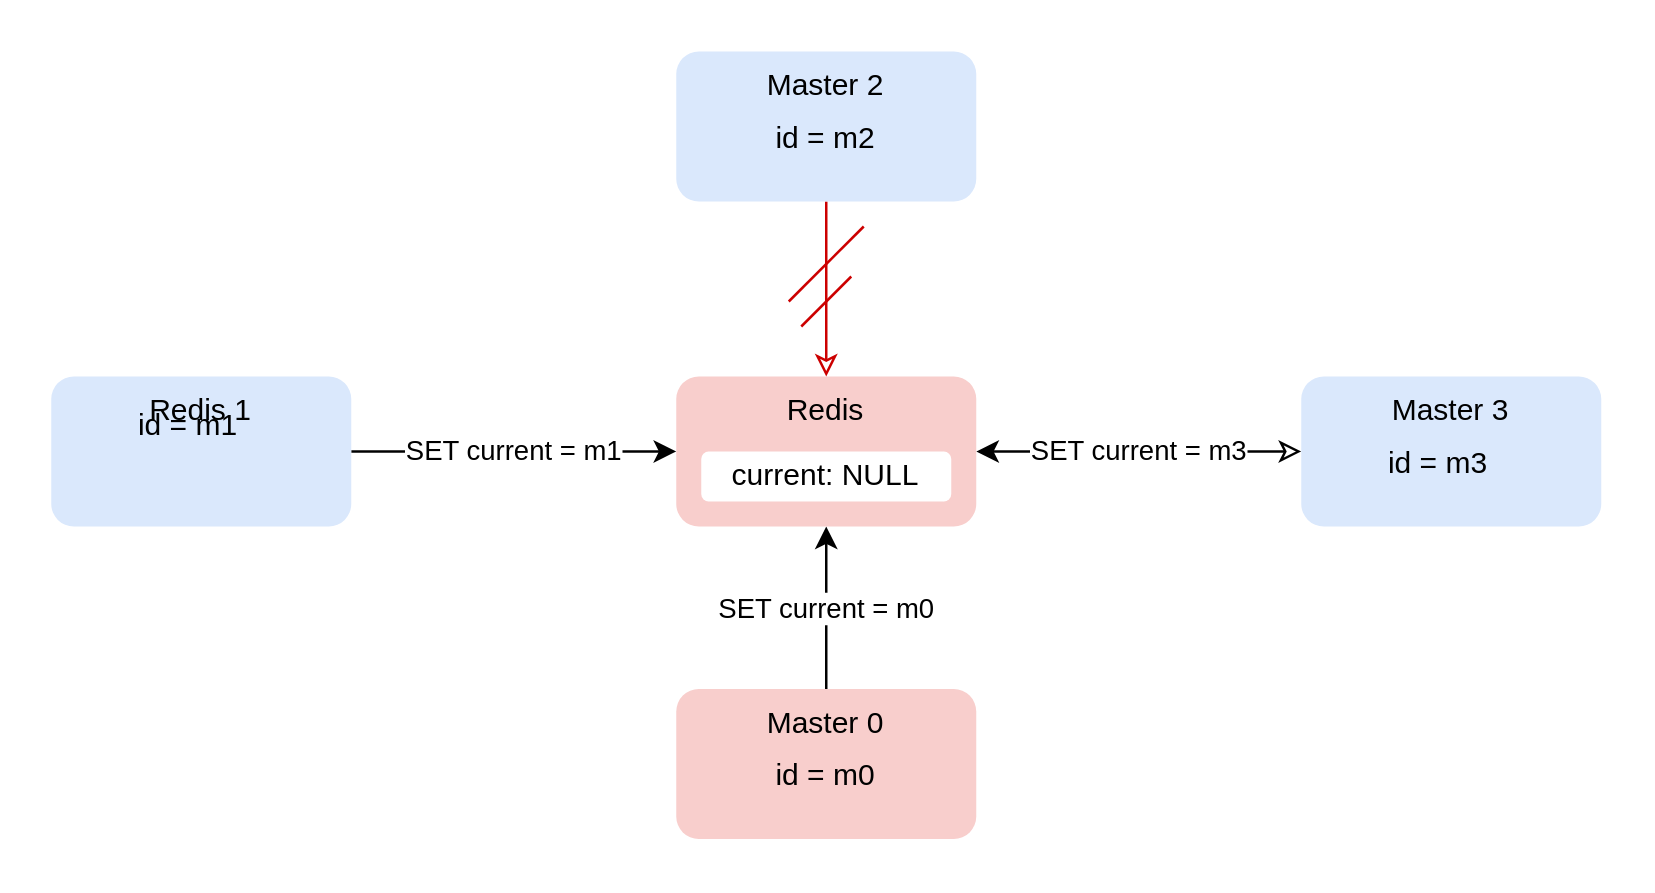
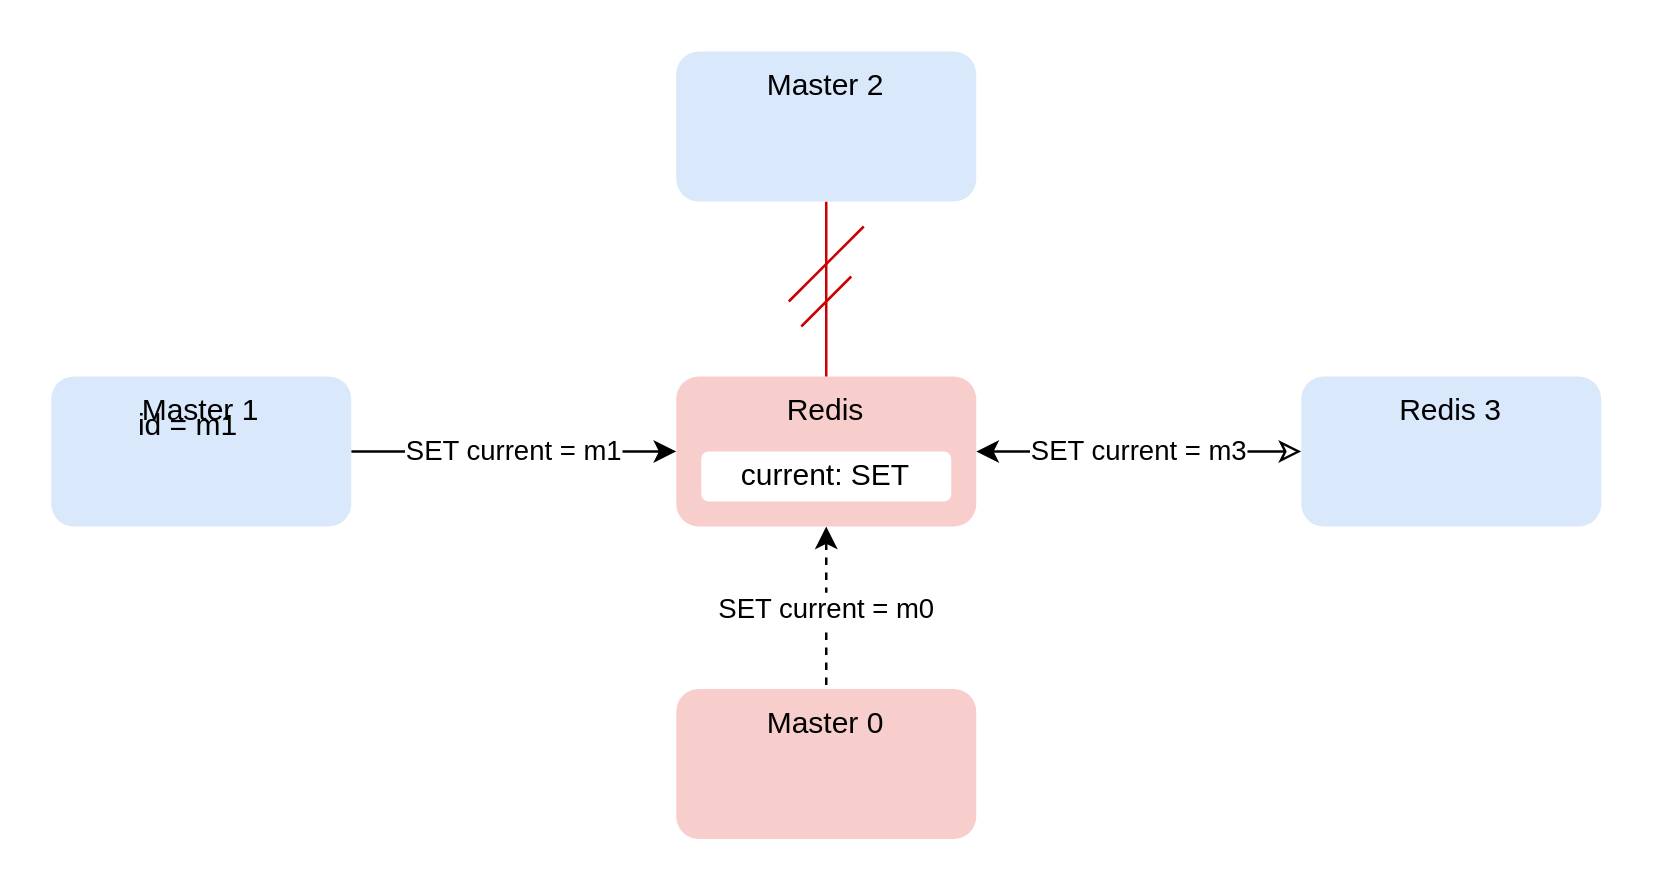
node "id = m2": removed
edge "Master 2" -> "Redis": arrowhead classic -> none
node "Redis 1": label "Redis 1" -> "Master 1"
node "Master 3": label "Master 3" -> "Redis 3"
node "id = m3": removed
node "current: NULL": label "current: NULL" -> "current: SET"
edge "Master 0" -> "Redis": style solid -> dashed
node "id = m0": removed
